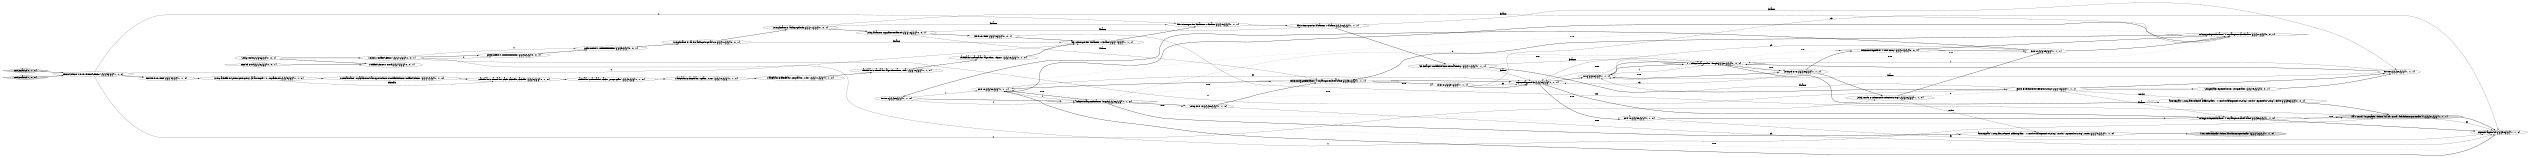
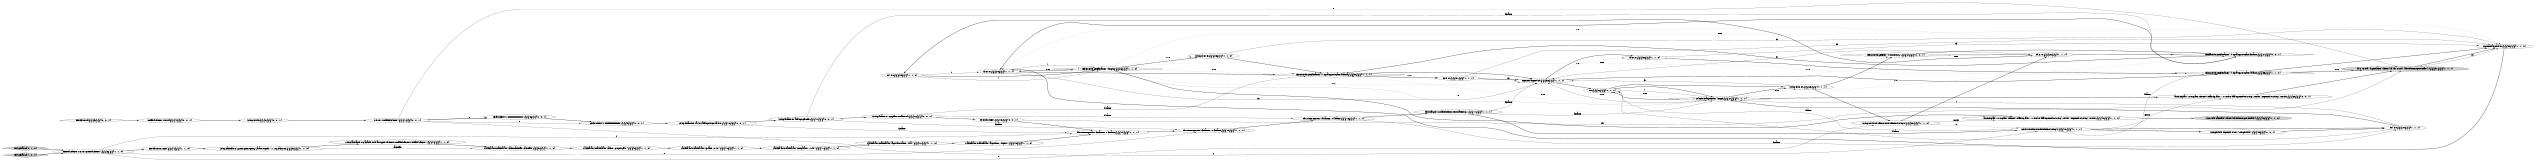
edge "String results@@@6@@@['0', '0', '1']" -> "ModifiedSelector s = null@@@4@@@['0', '0', '1']": reversed
